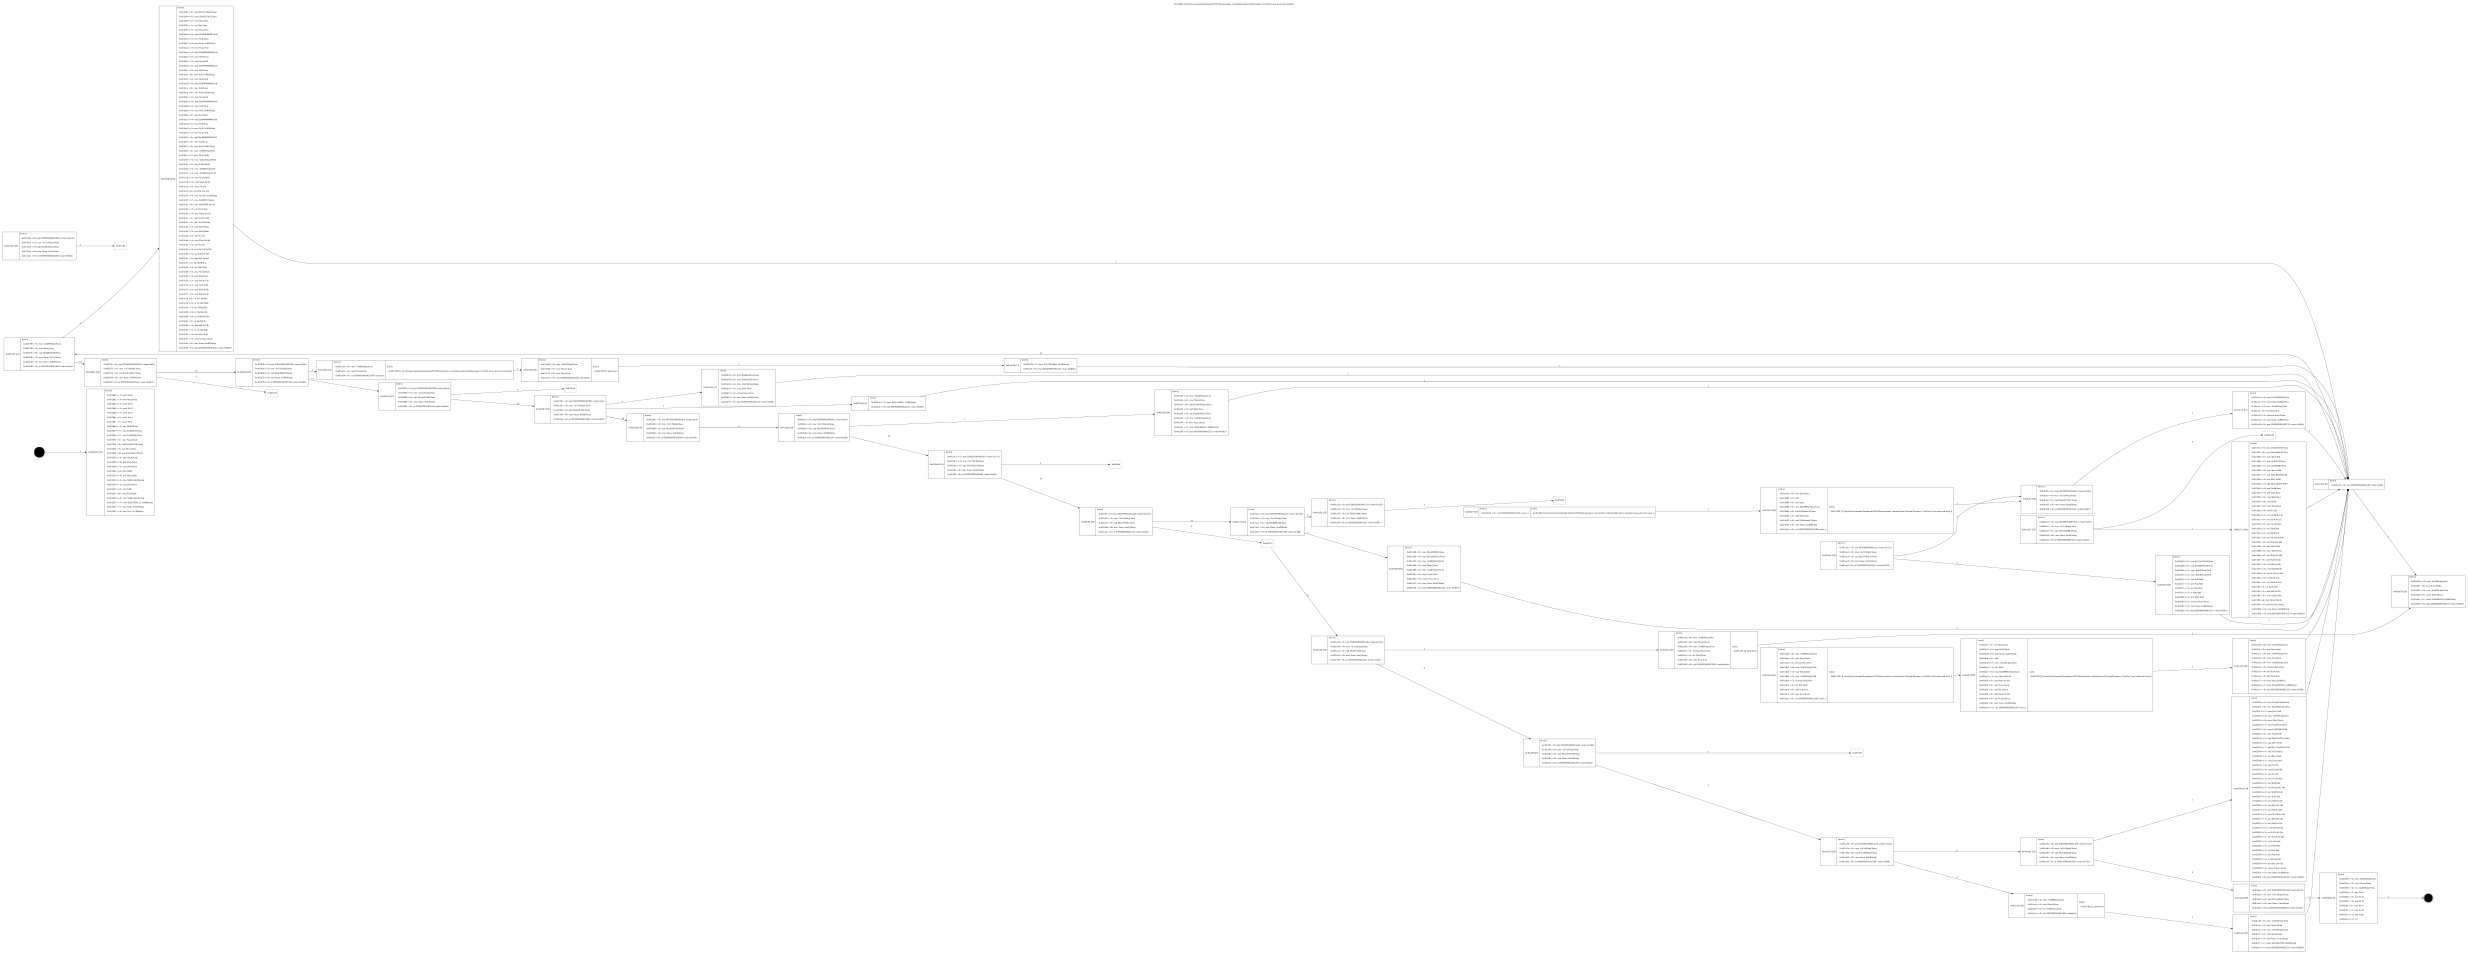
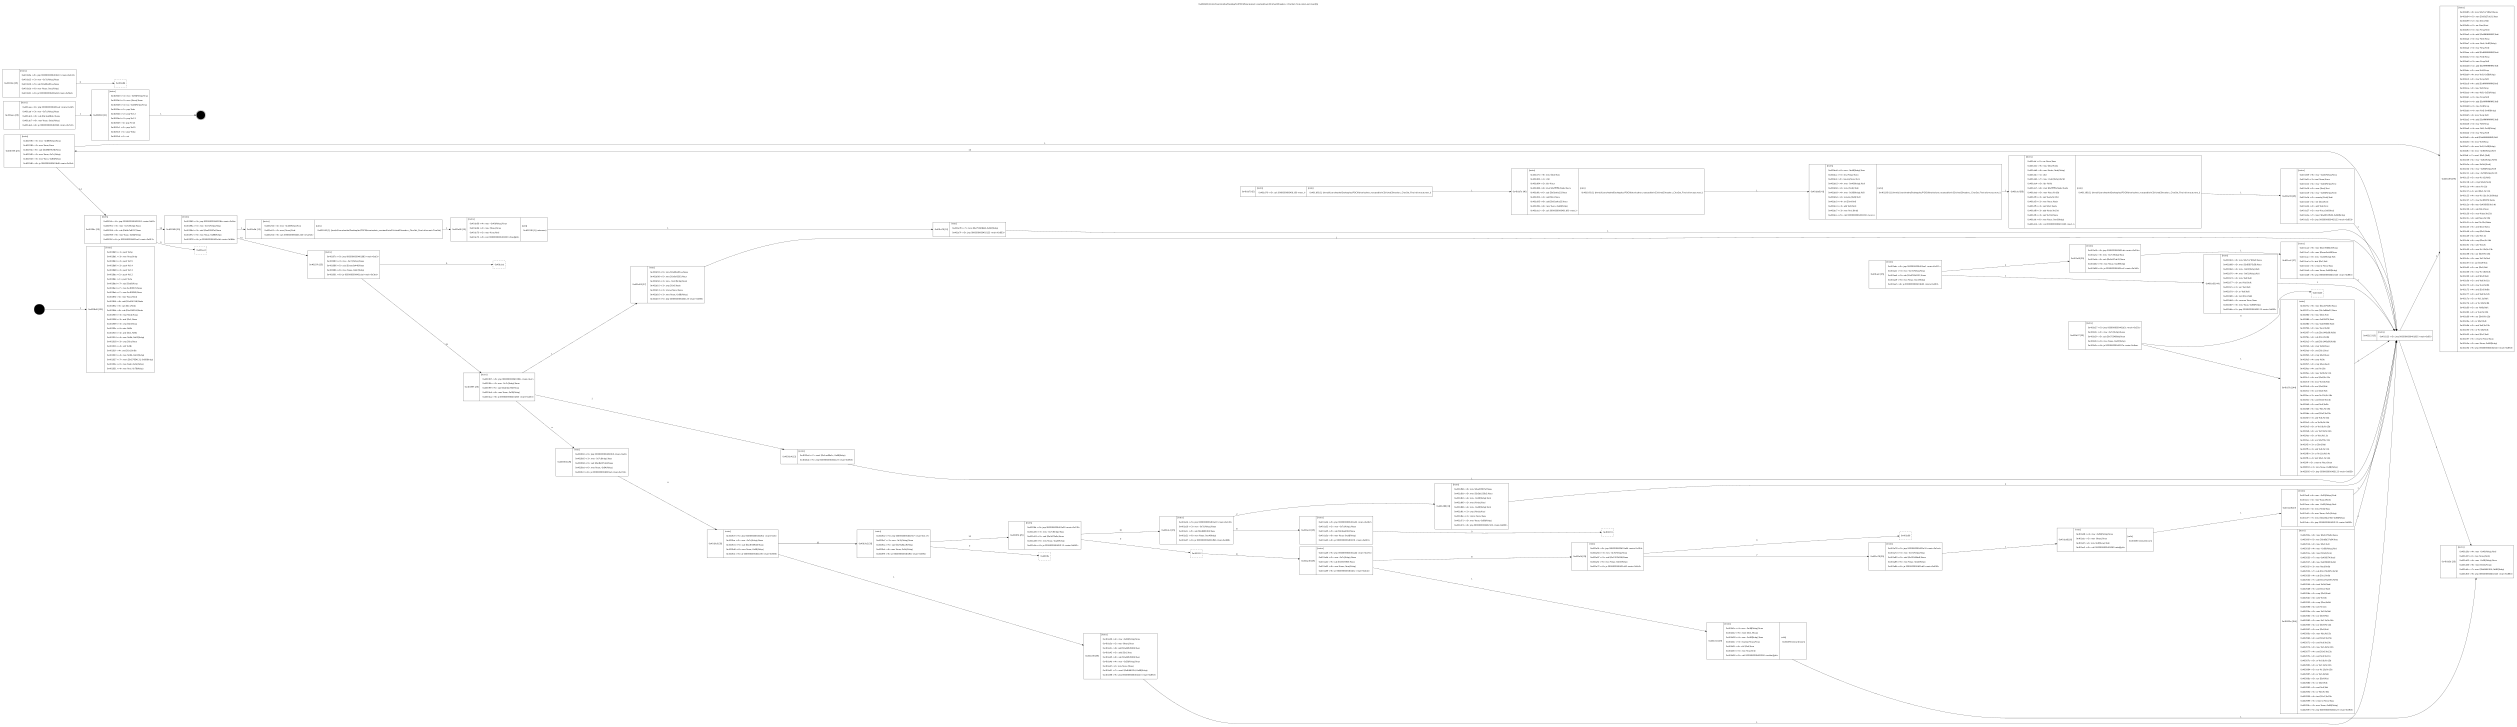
edge "0x401b8f [275]" -> "0x402123 [5]": reversed
edge "0x401d7e [40]" -> "0x401af5 [25]": now "0x401d7e [40]" -> "0x401da6 [41]"
node "0x401a91 [25]": removed
